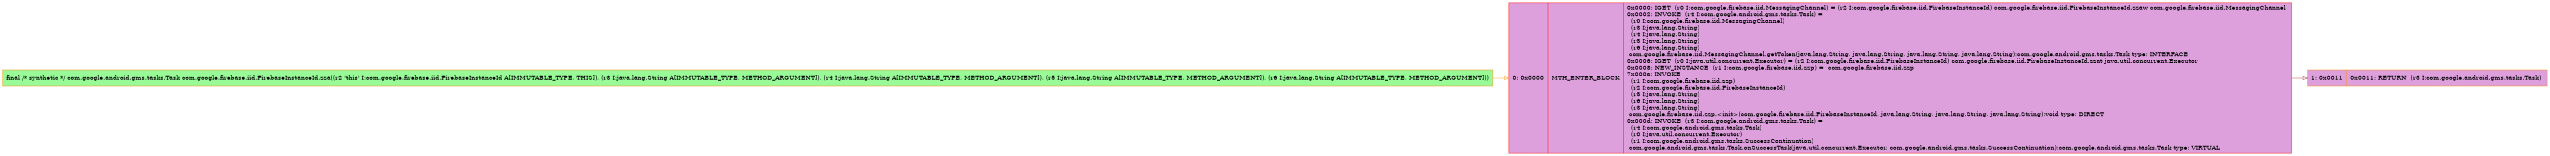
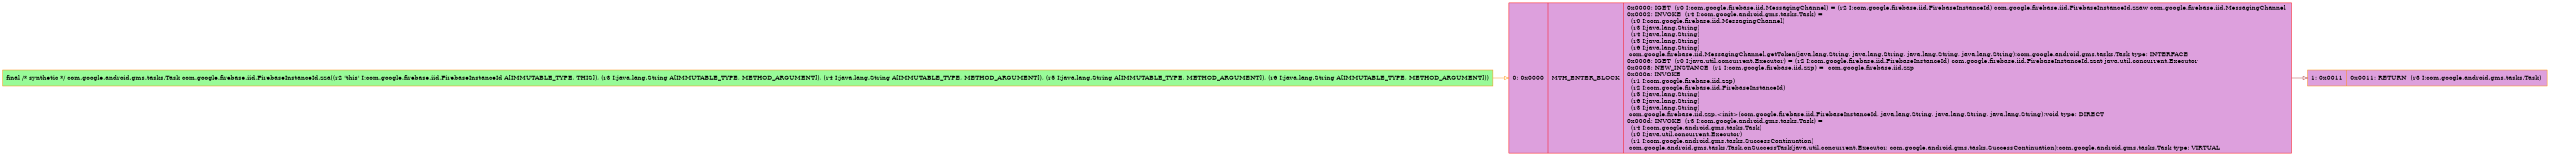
node "0: 0x0000": text "7x000a: INVOKE" -> "0x000a: INVOKE"
